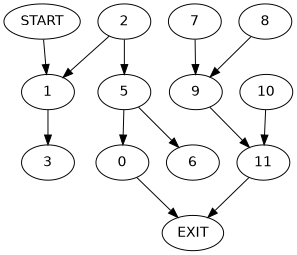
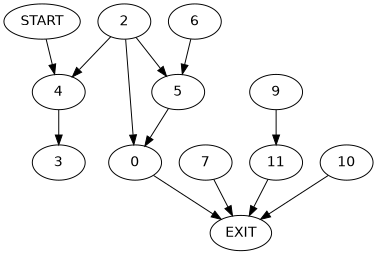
node "8": removed
edge "7" -> "9": now "7" -> "EXIT"
edge "2" -> "0": added
node "1": label "1" -> "4"
edge "10" -> "11": now "10" -> "EXIT"
edge "5" -> "6": reversed
